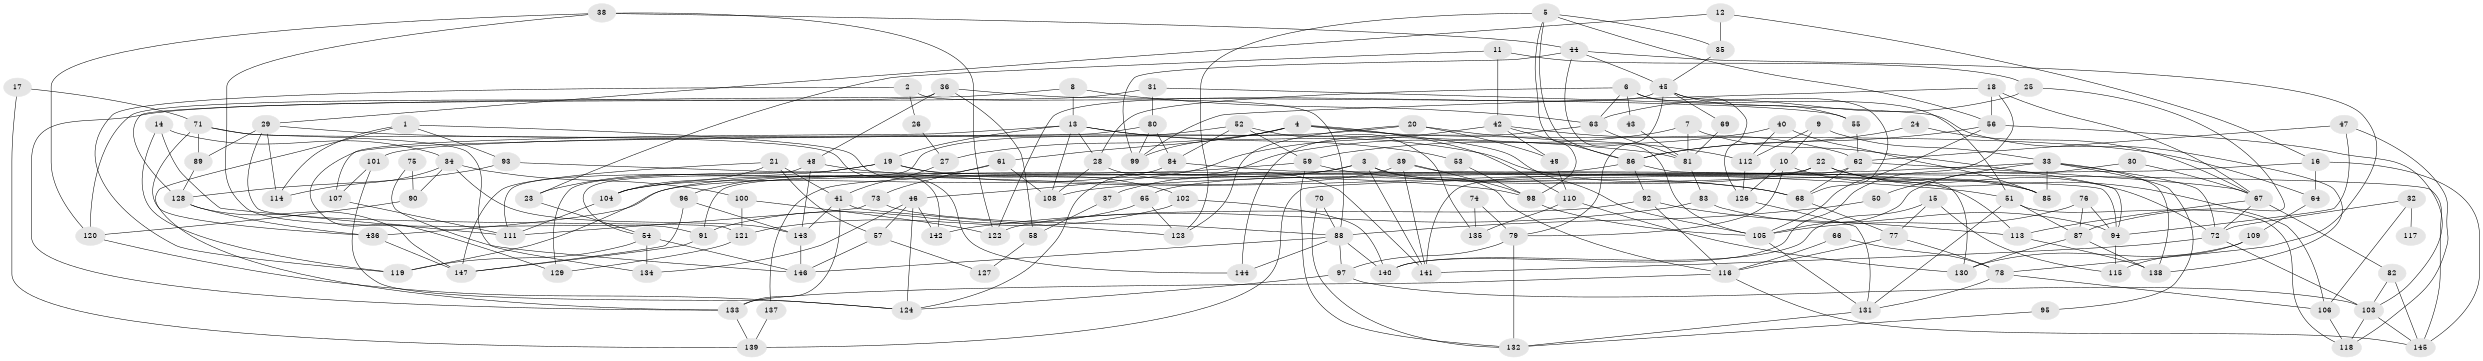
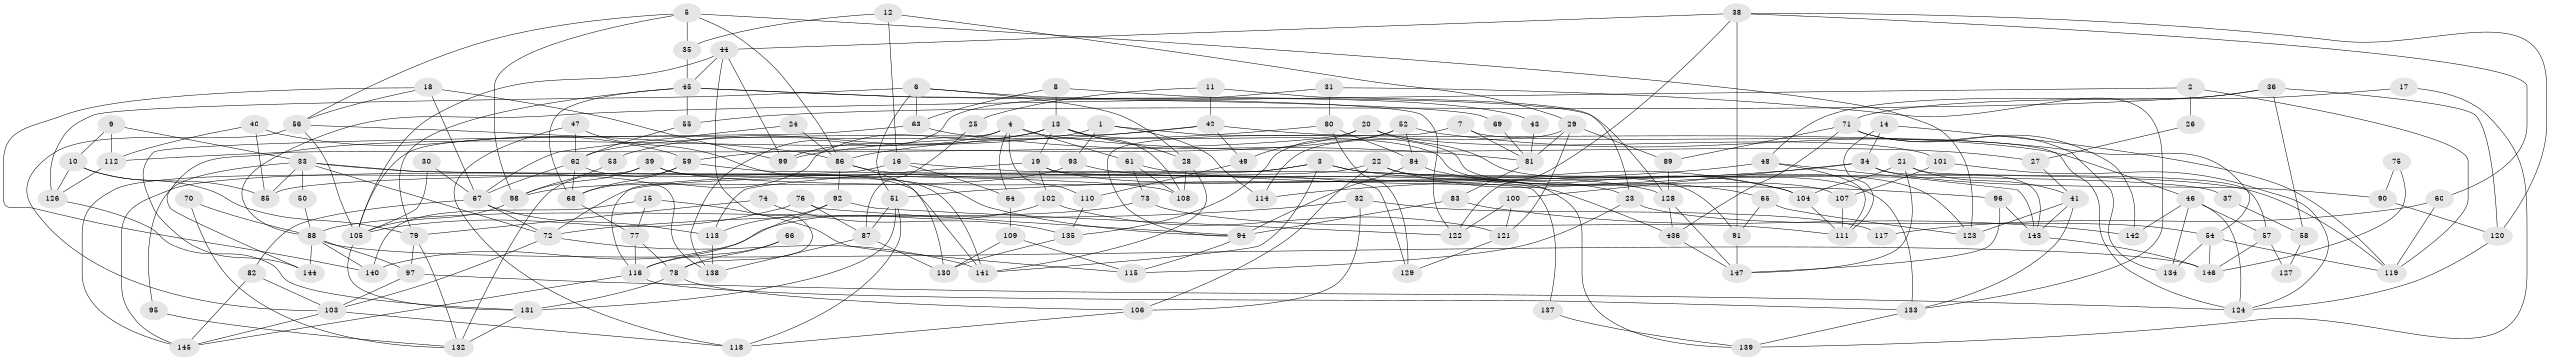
edge "25" -- "63": removed
node "60": added
edge "110" -- "130": now "135" -- "130"
edge "23" -- "115": added
